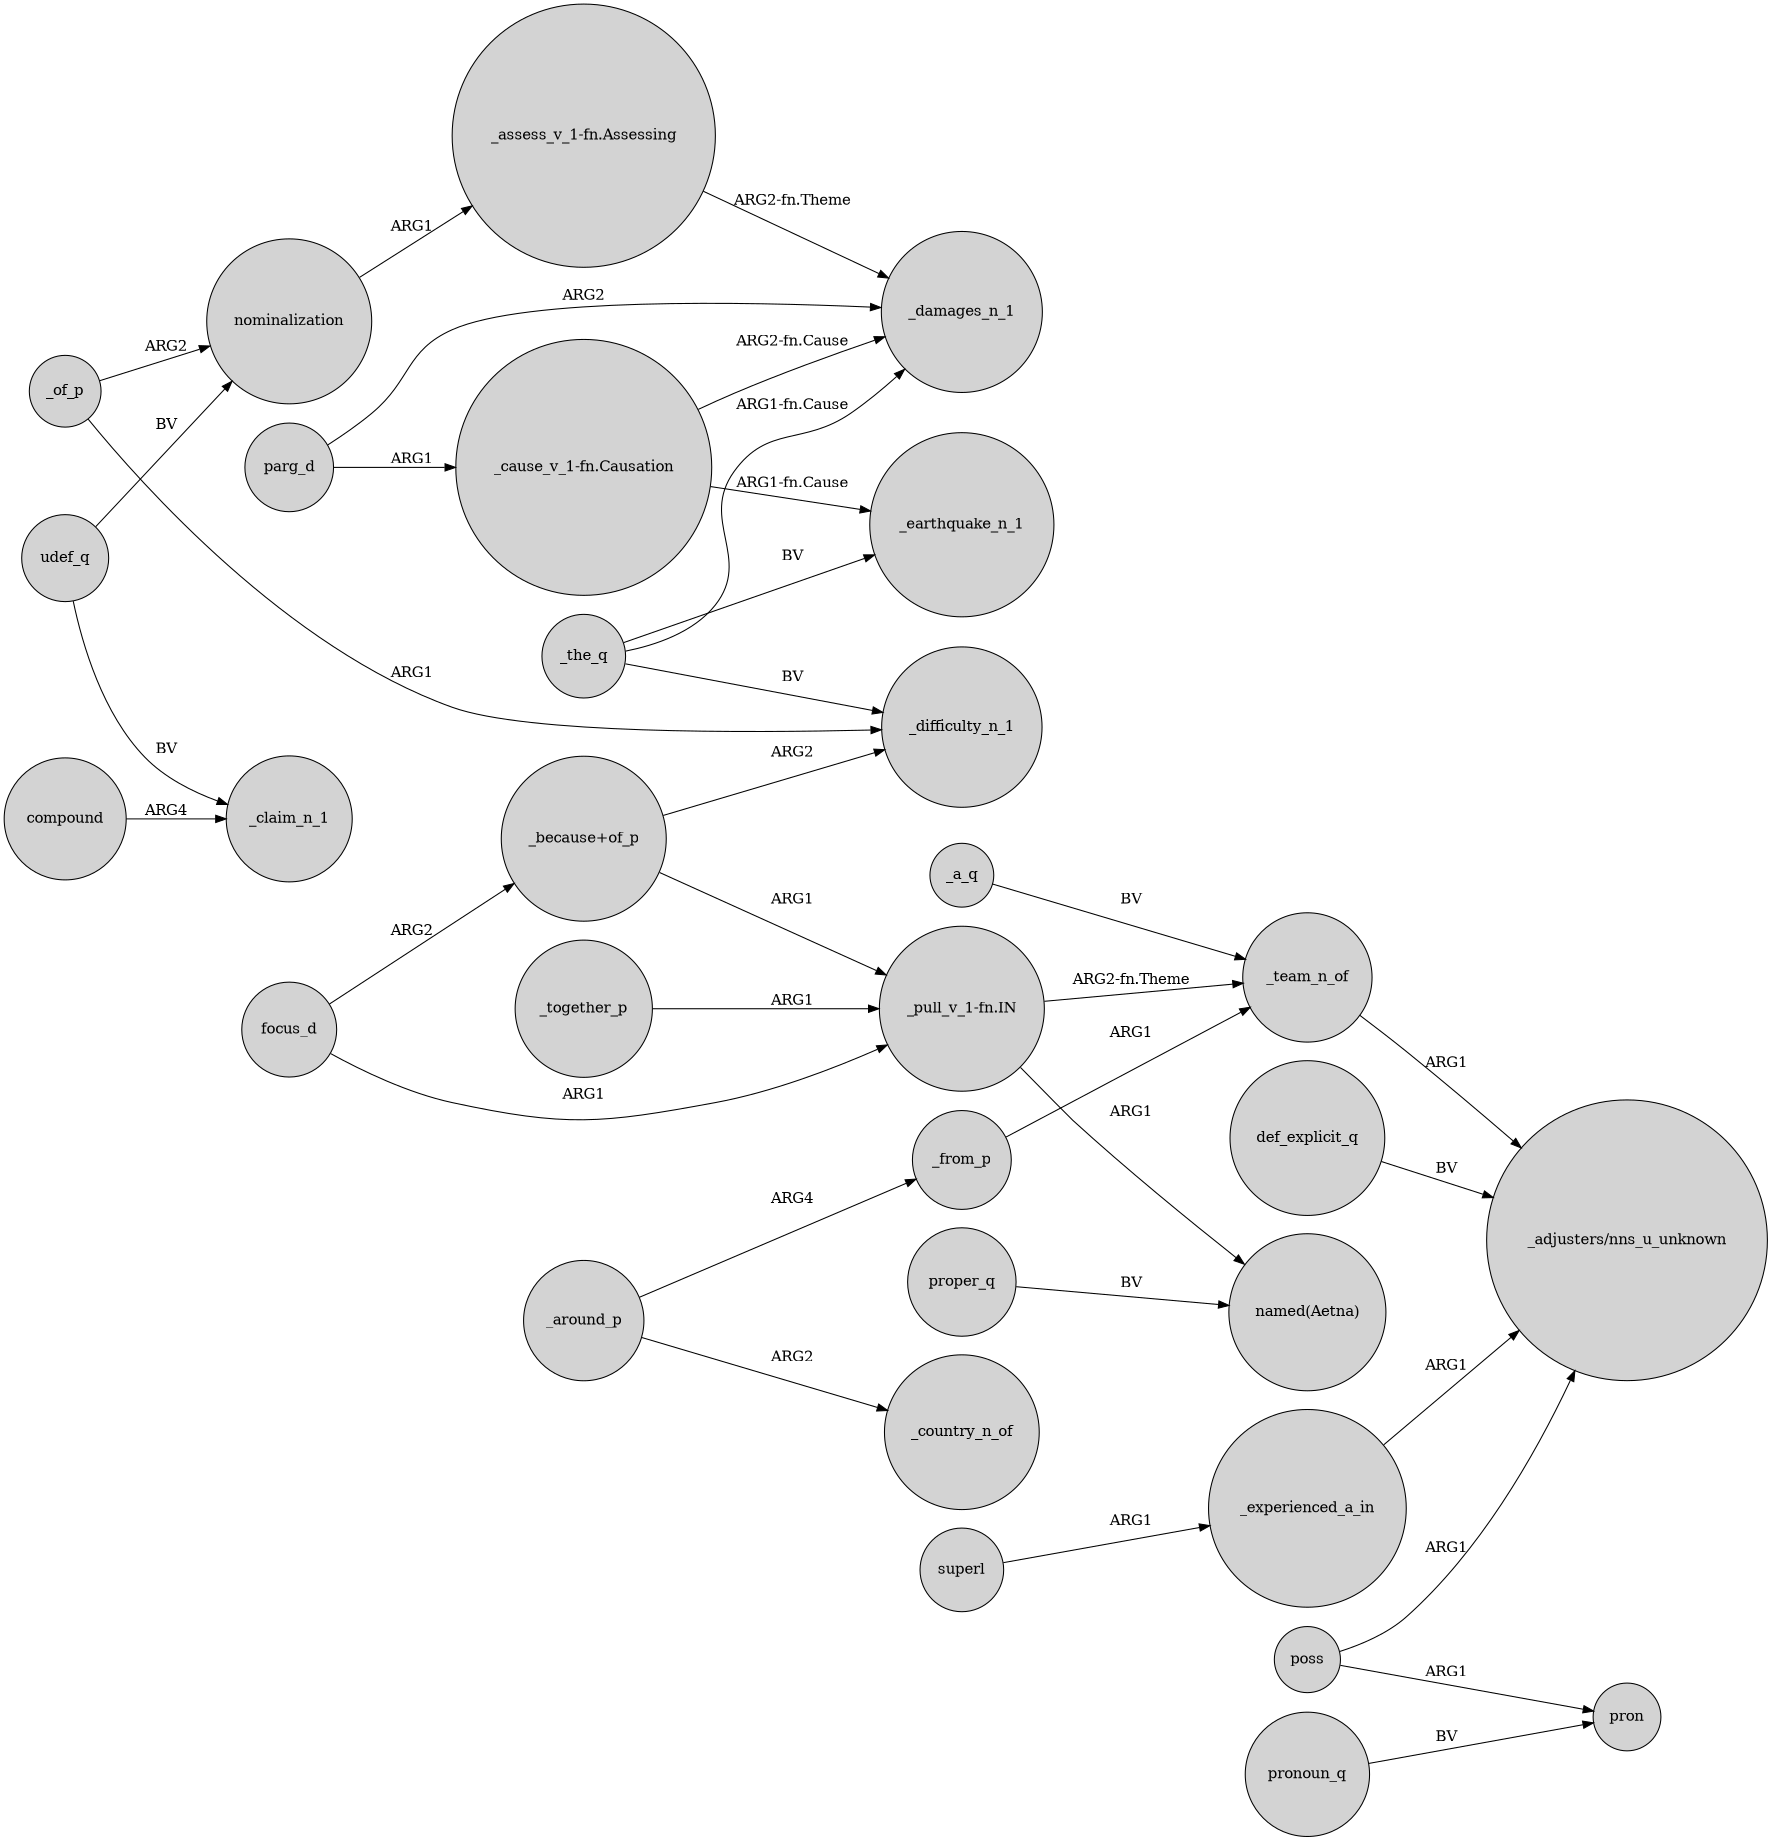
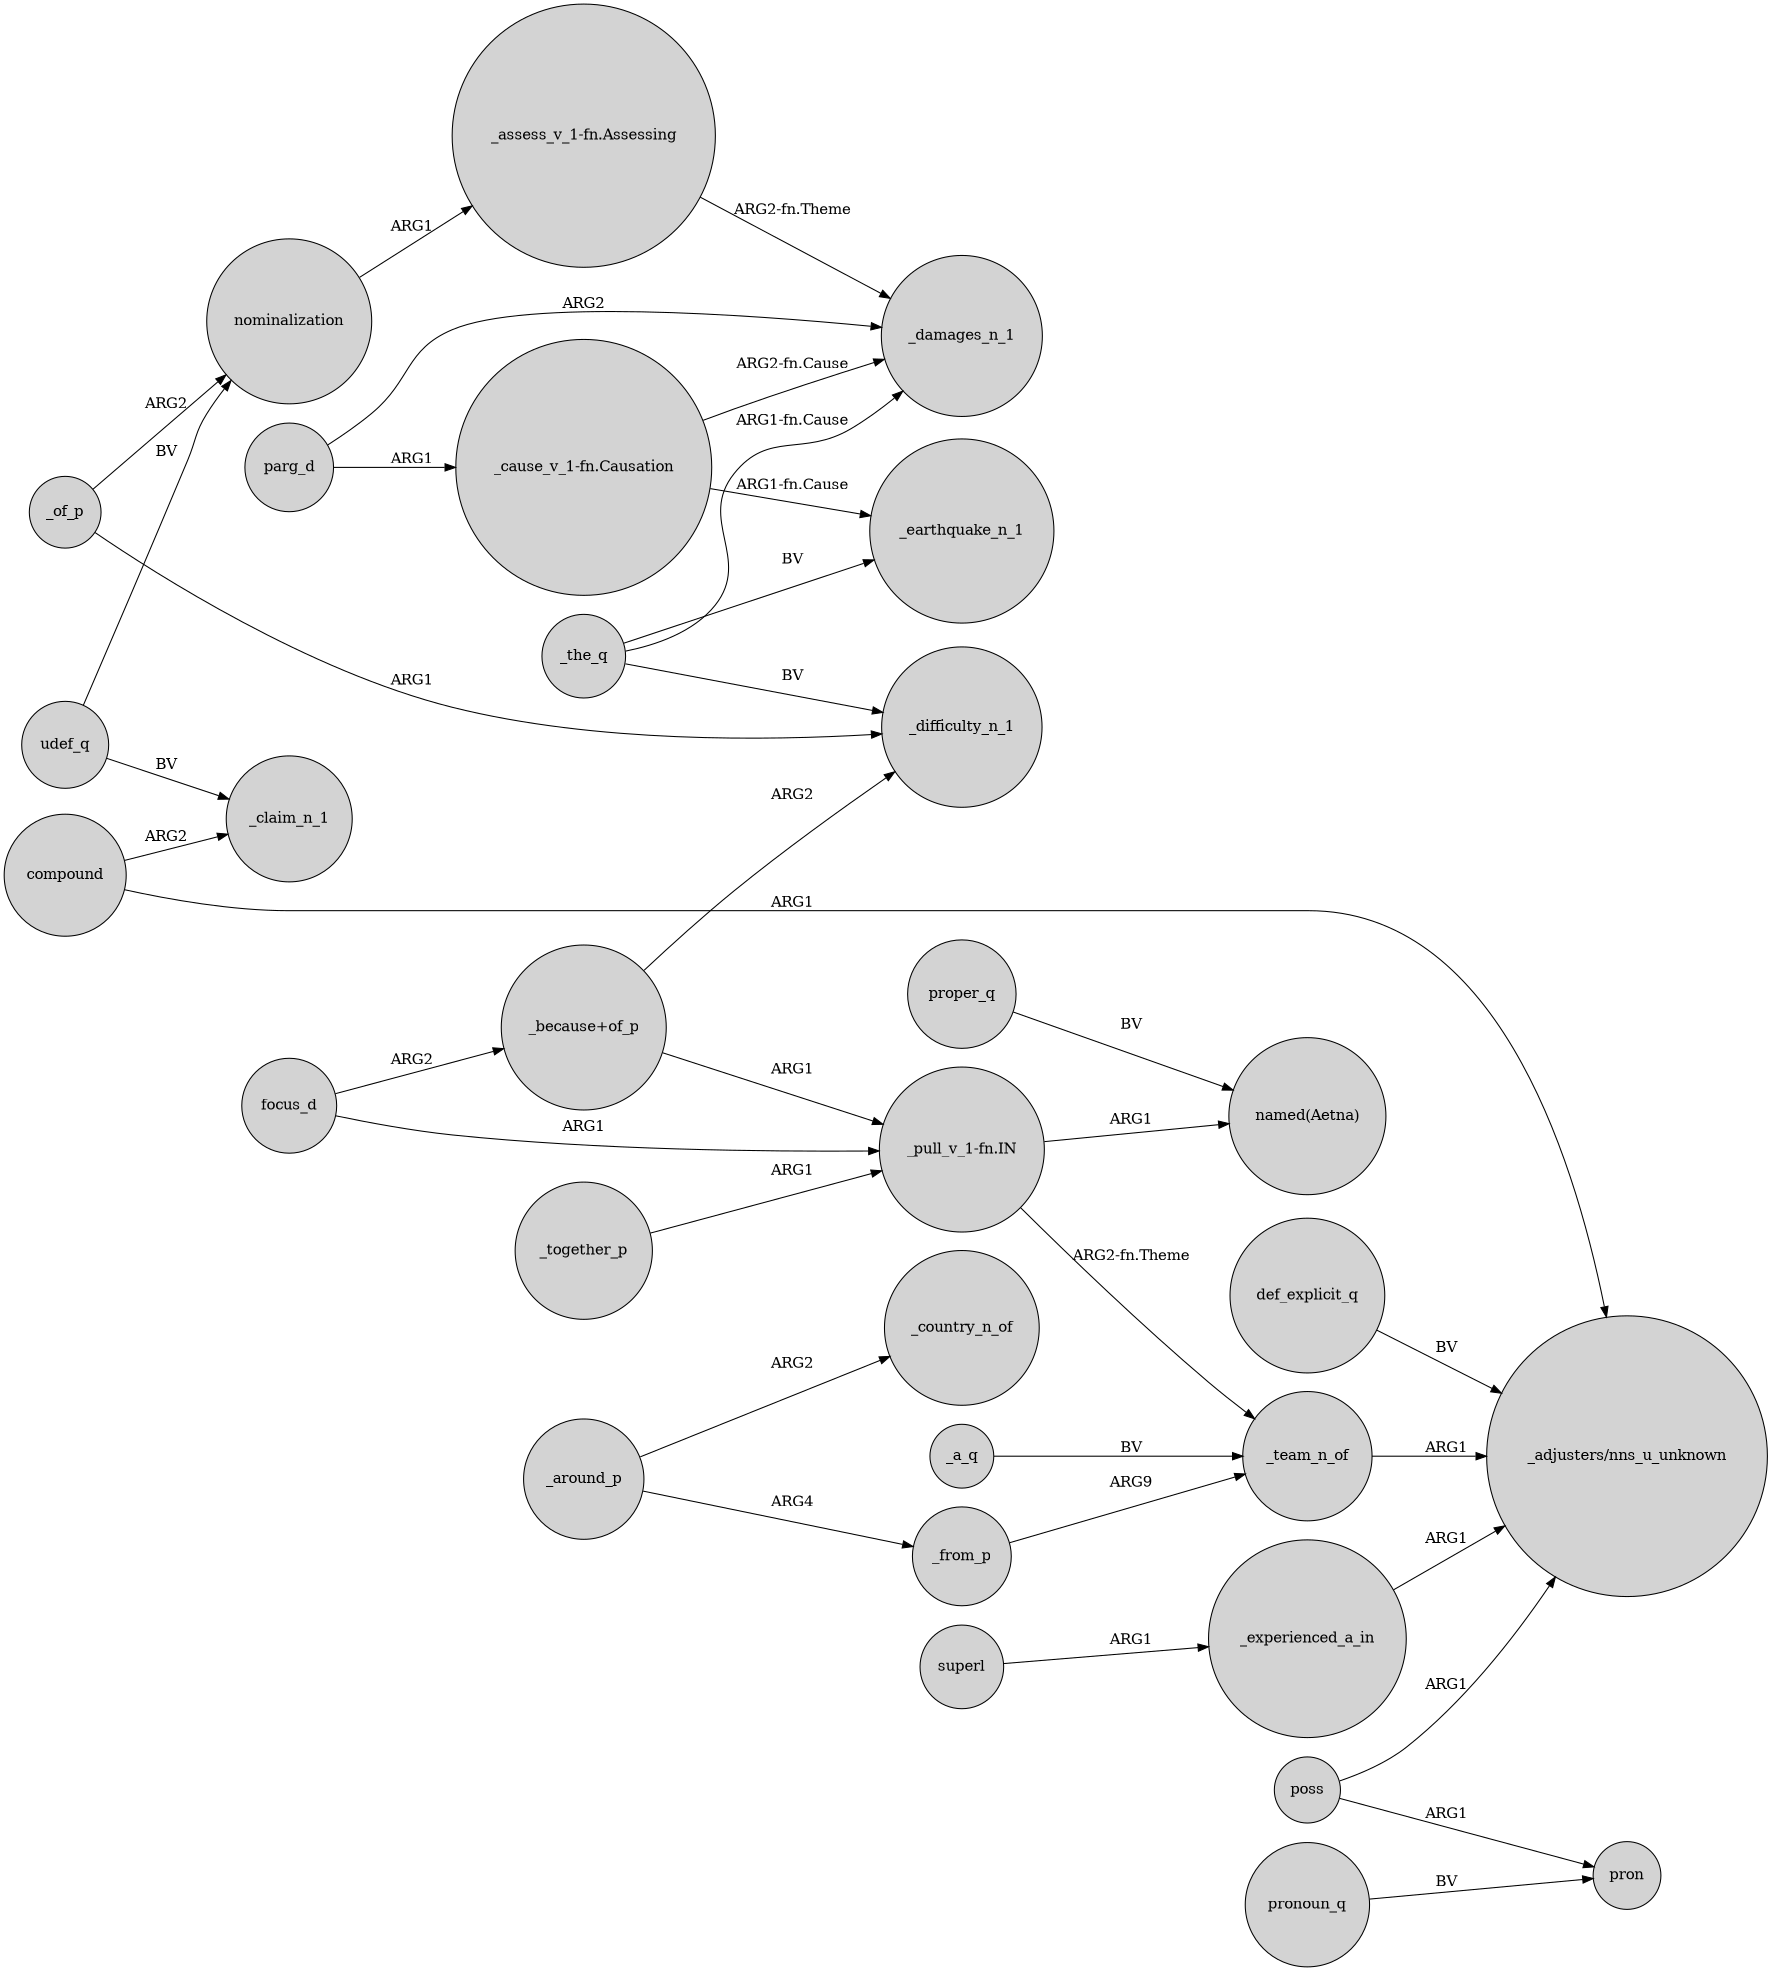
edge "compound" -> "_claim_n_1": label "ARG4" -> "ARG2"
edge "compound" -> "_adjusters/nns_u_unknown": added, label "ARG1"
edge "_from_p" -> "_team_n_of": label "ARG1" -> "ARG9"
